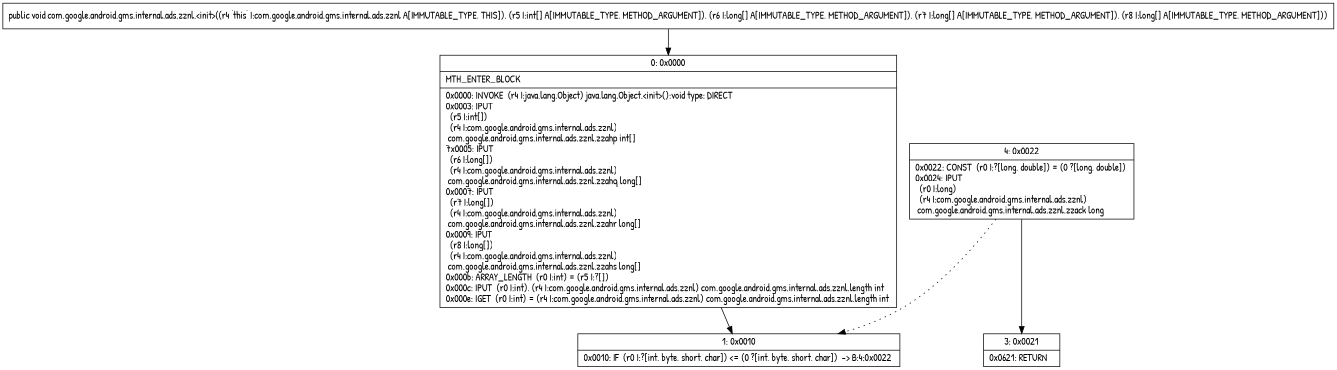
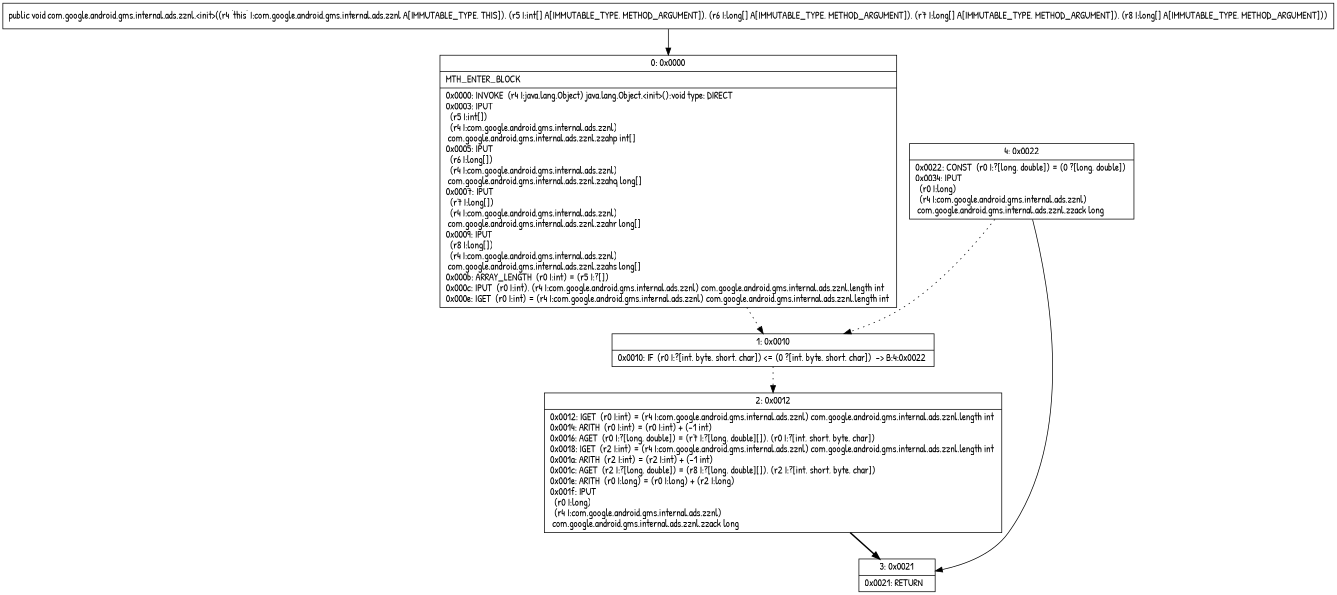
node "0: 0x0000": text "7x0005: IPUT" -> "0x0005: IPUT"
node "4: 0x0022": text "0x0024: IPUT" -> "0x0034: IPUT"
edge "0: 0x0000" -> "1: 0x0010": style solid -> dotted
node "3: 0x0021": text "0x0621: RETURN" -> "0x0021: RETURN"
node "2: 0x0012": added
